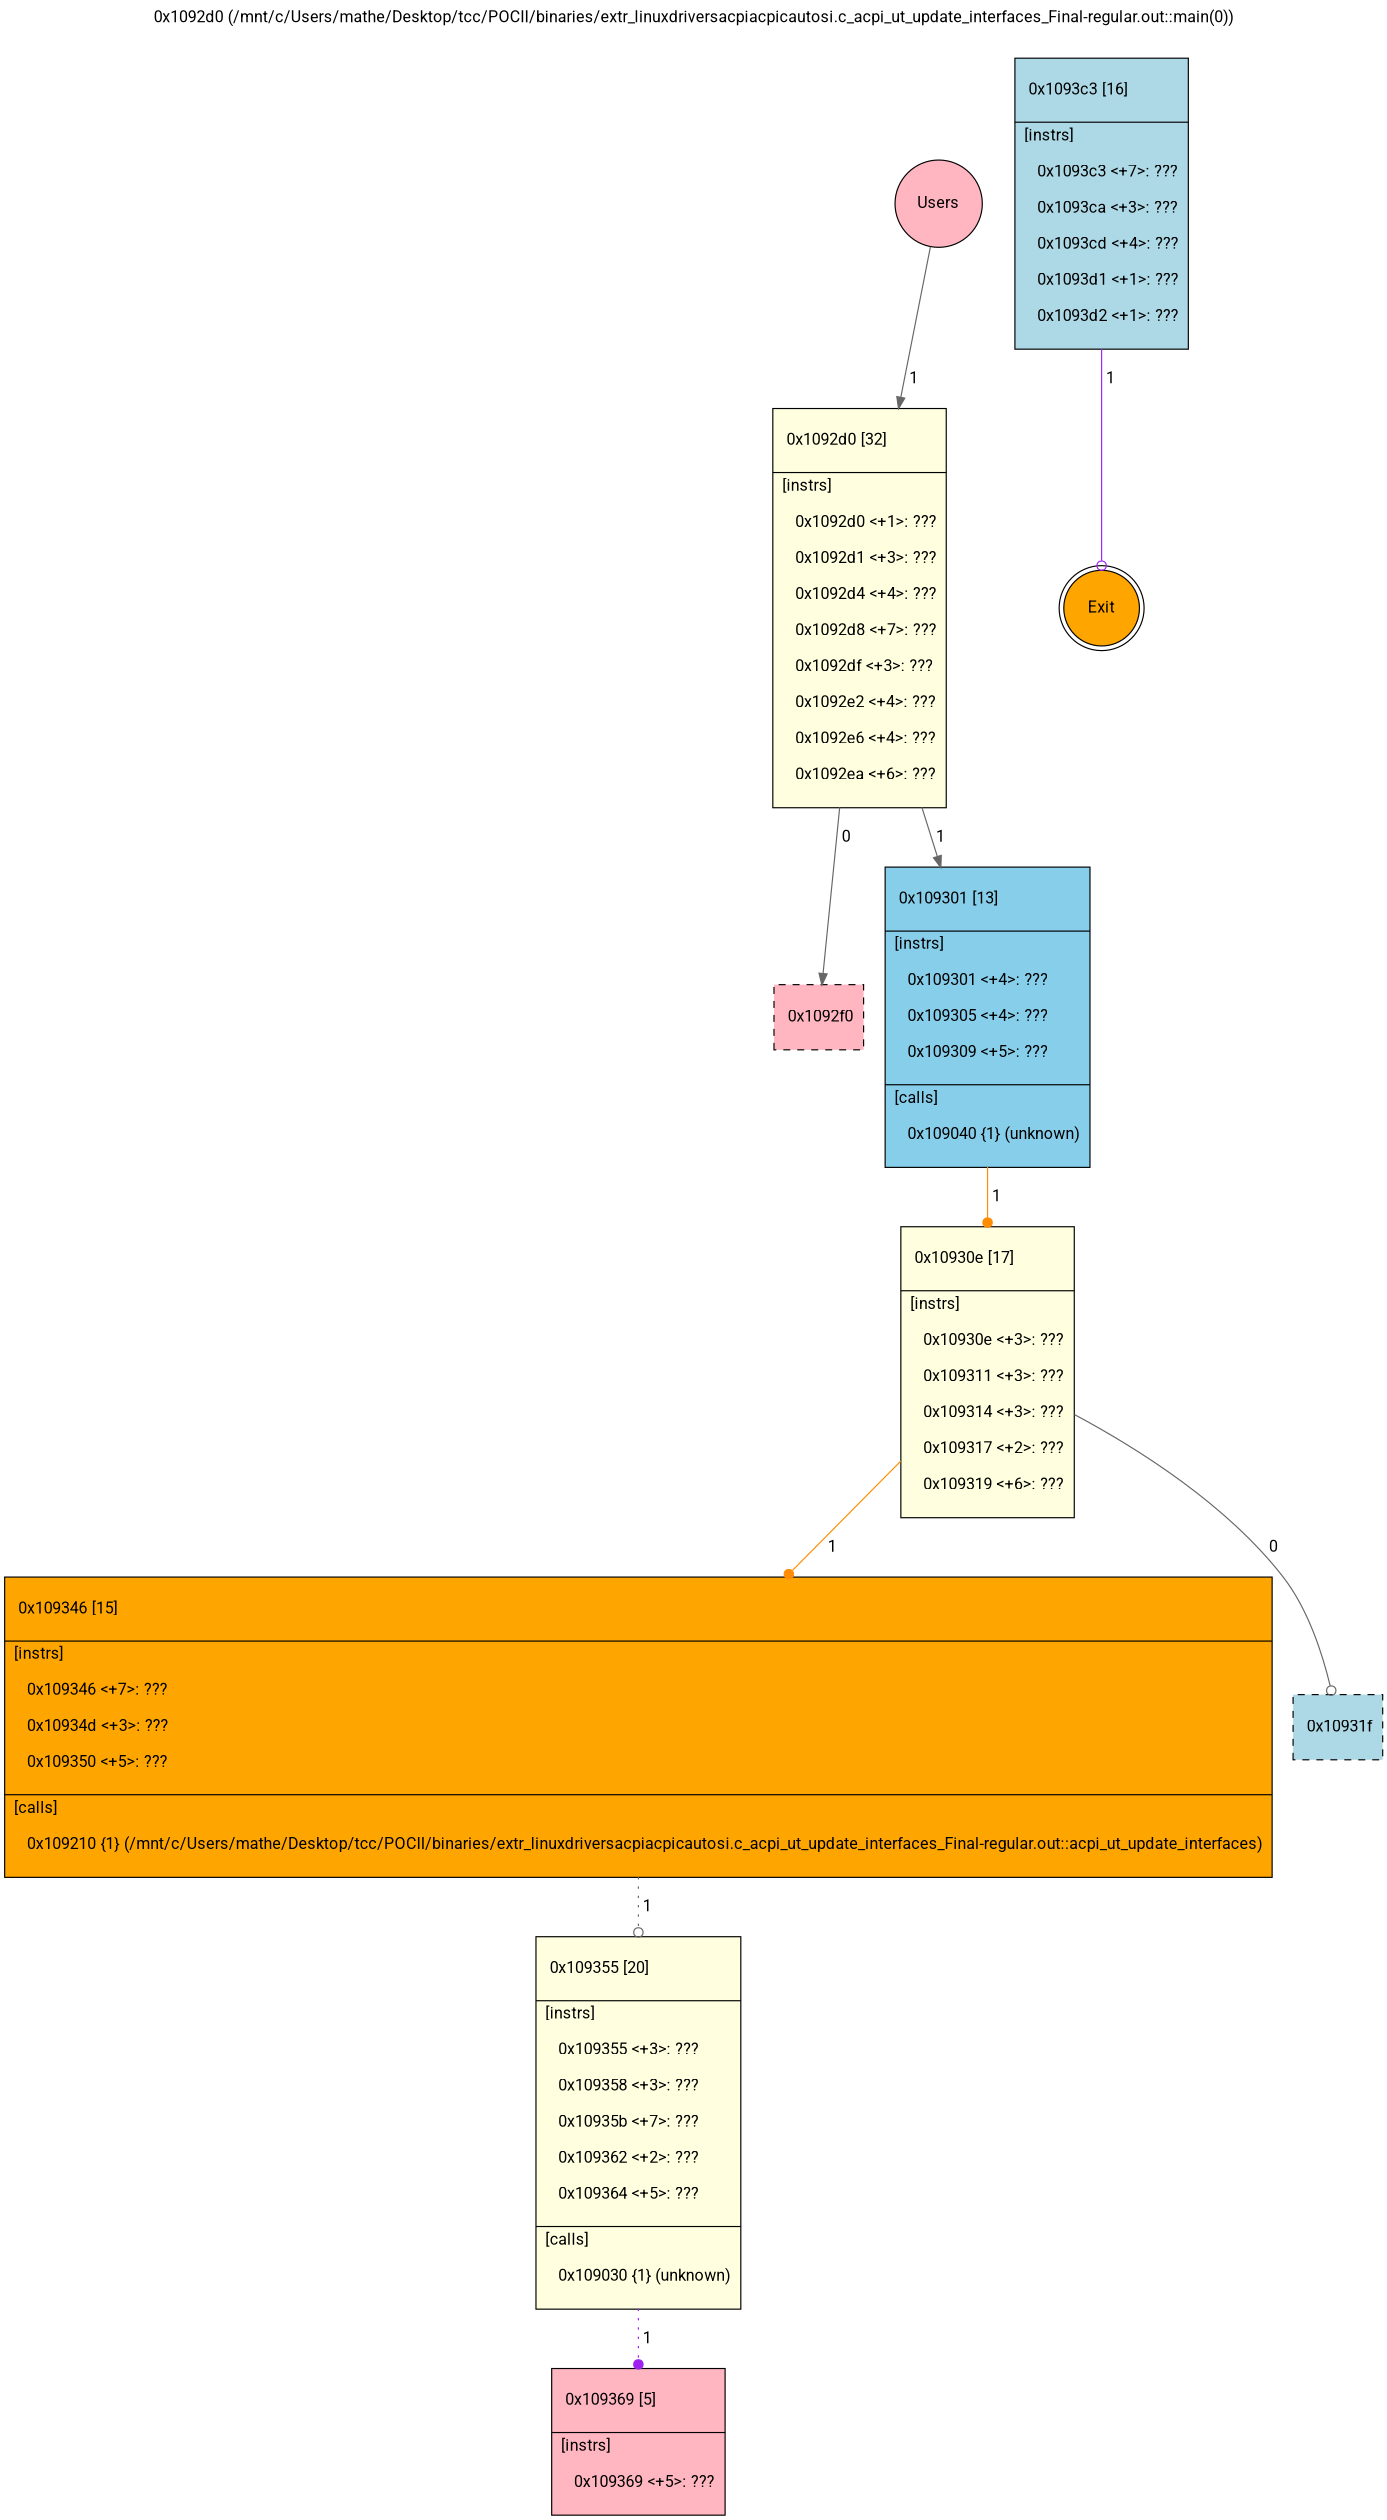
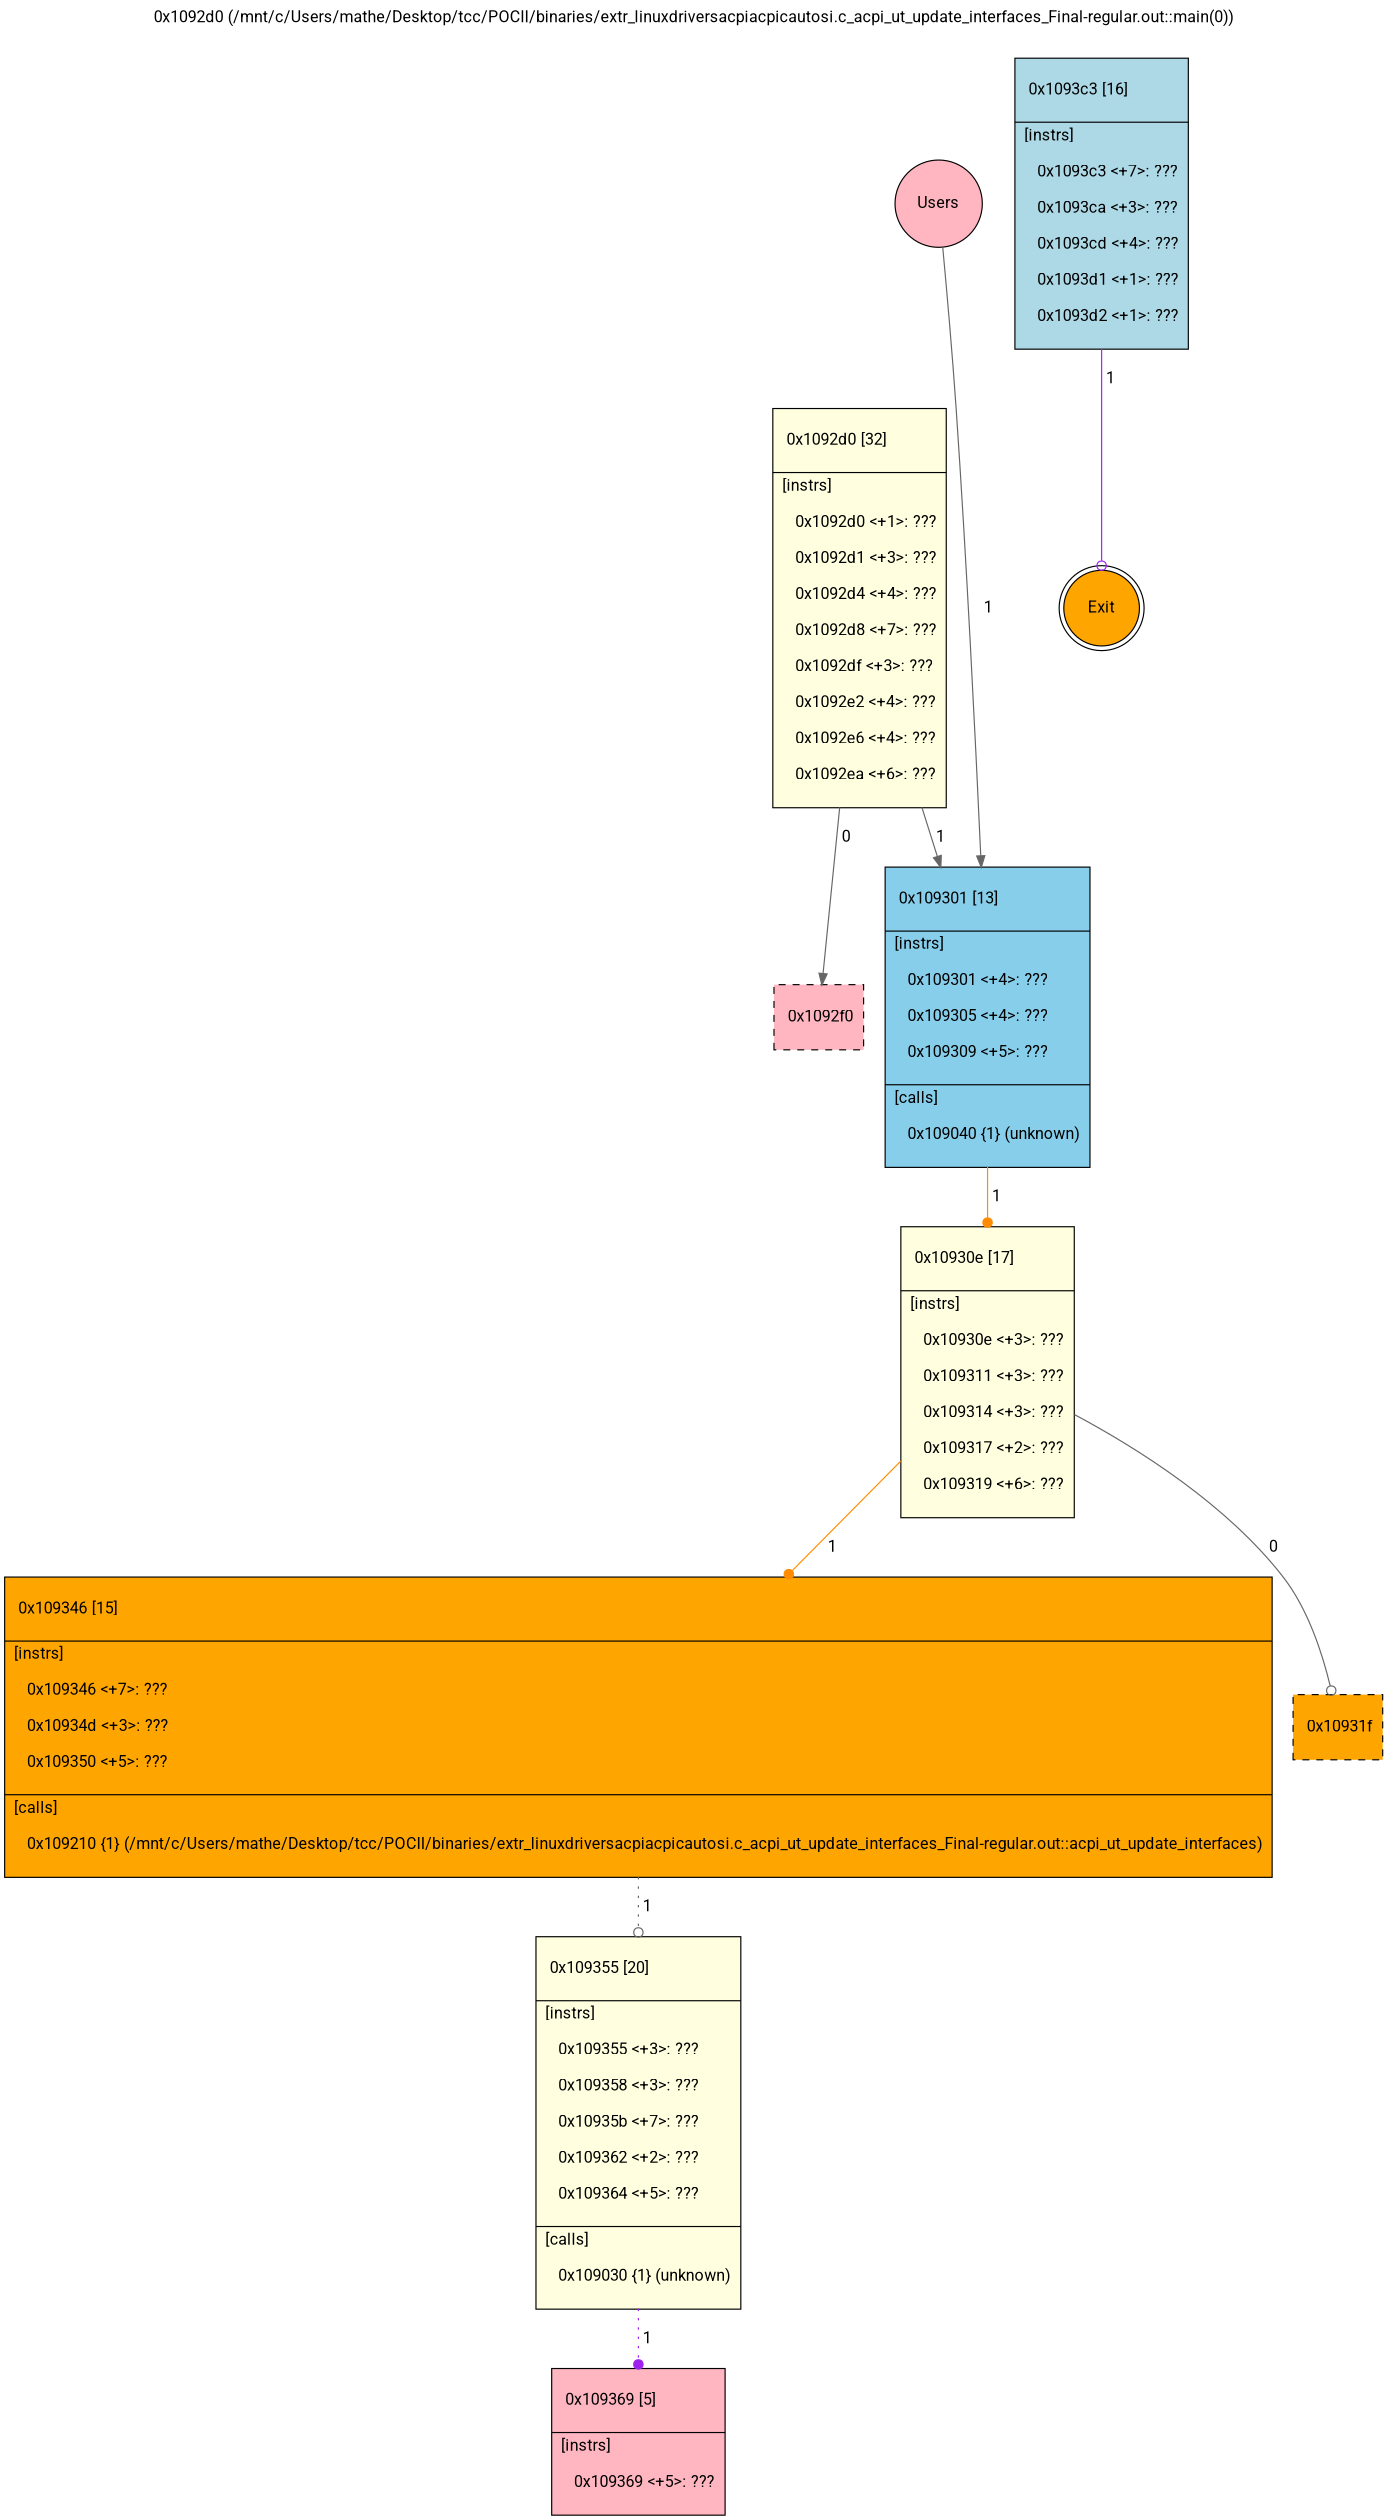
edge "Users" -> "0x1092d0 [32]": now "Users" -> "0x109301 [13]"
node "0x10931f": fillcolor lightblue -> orange
